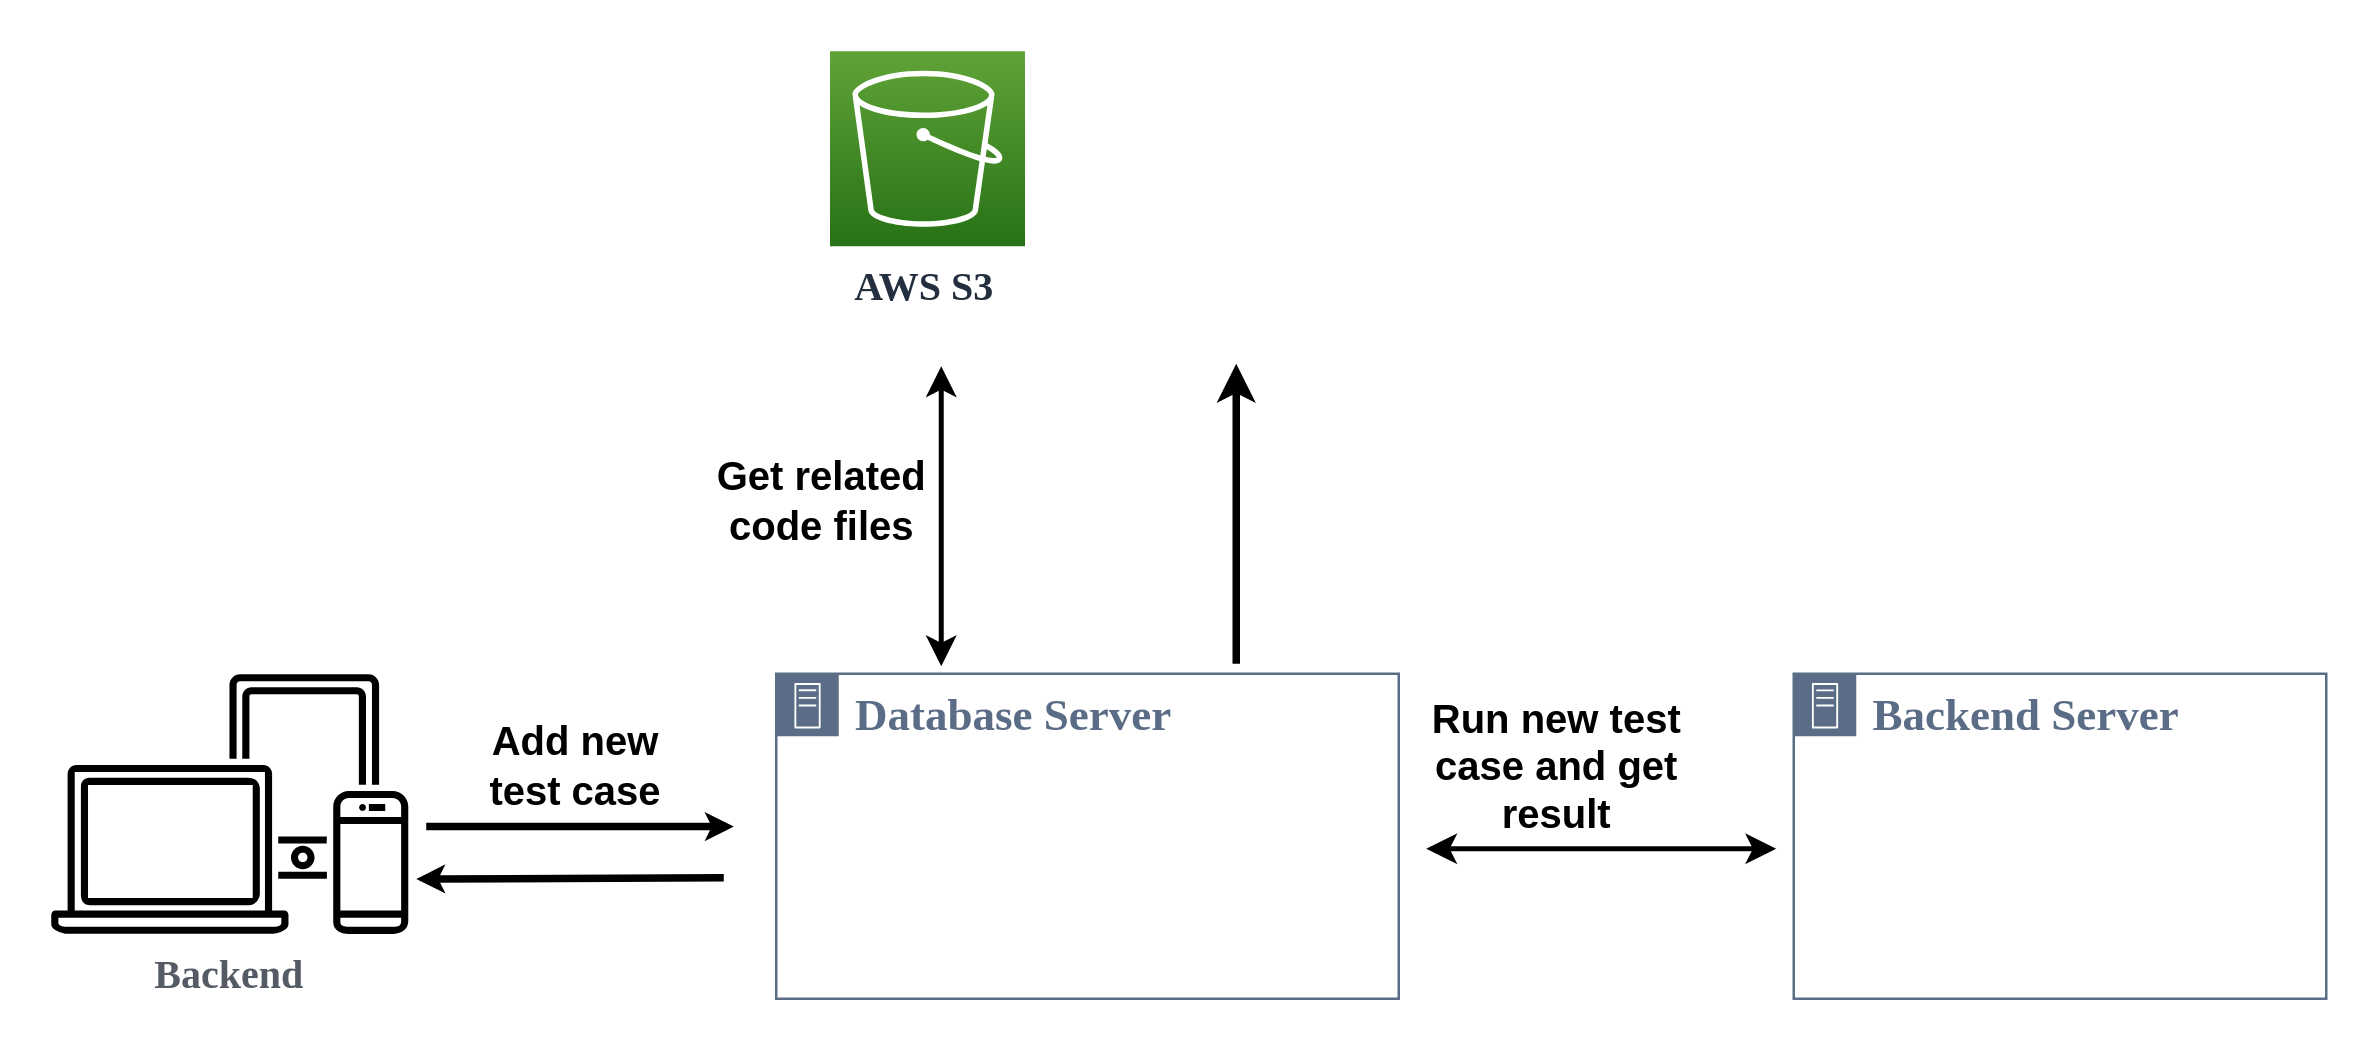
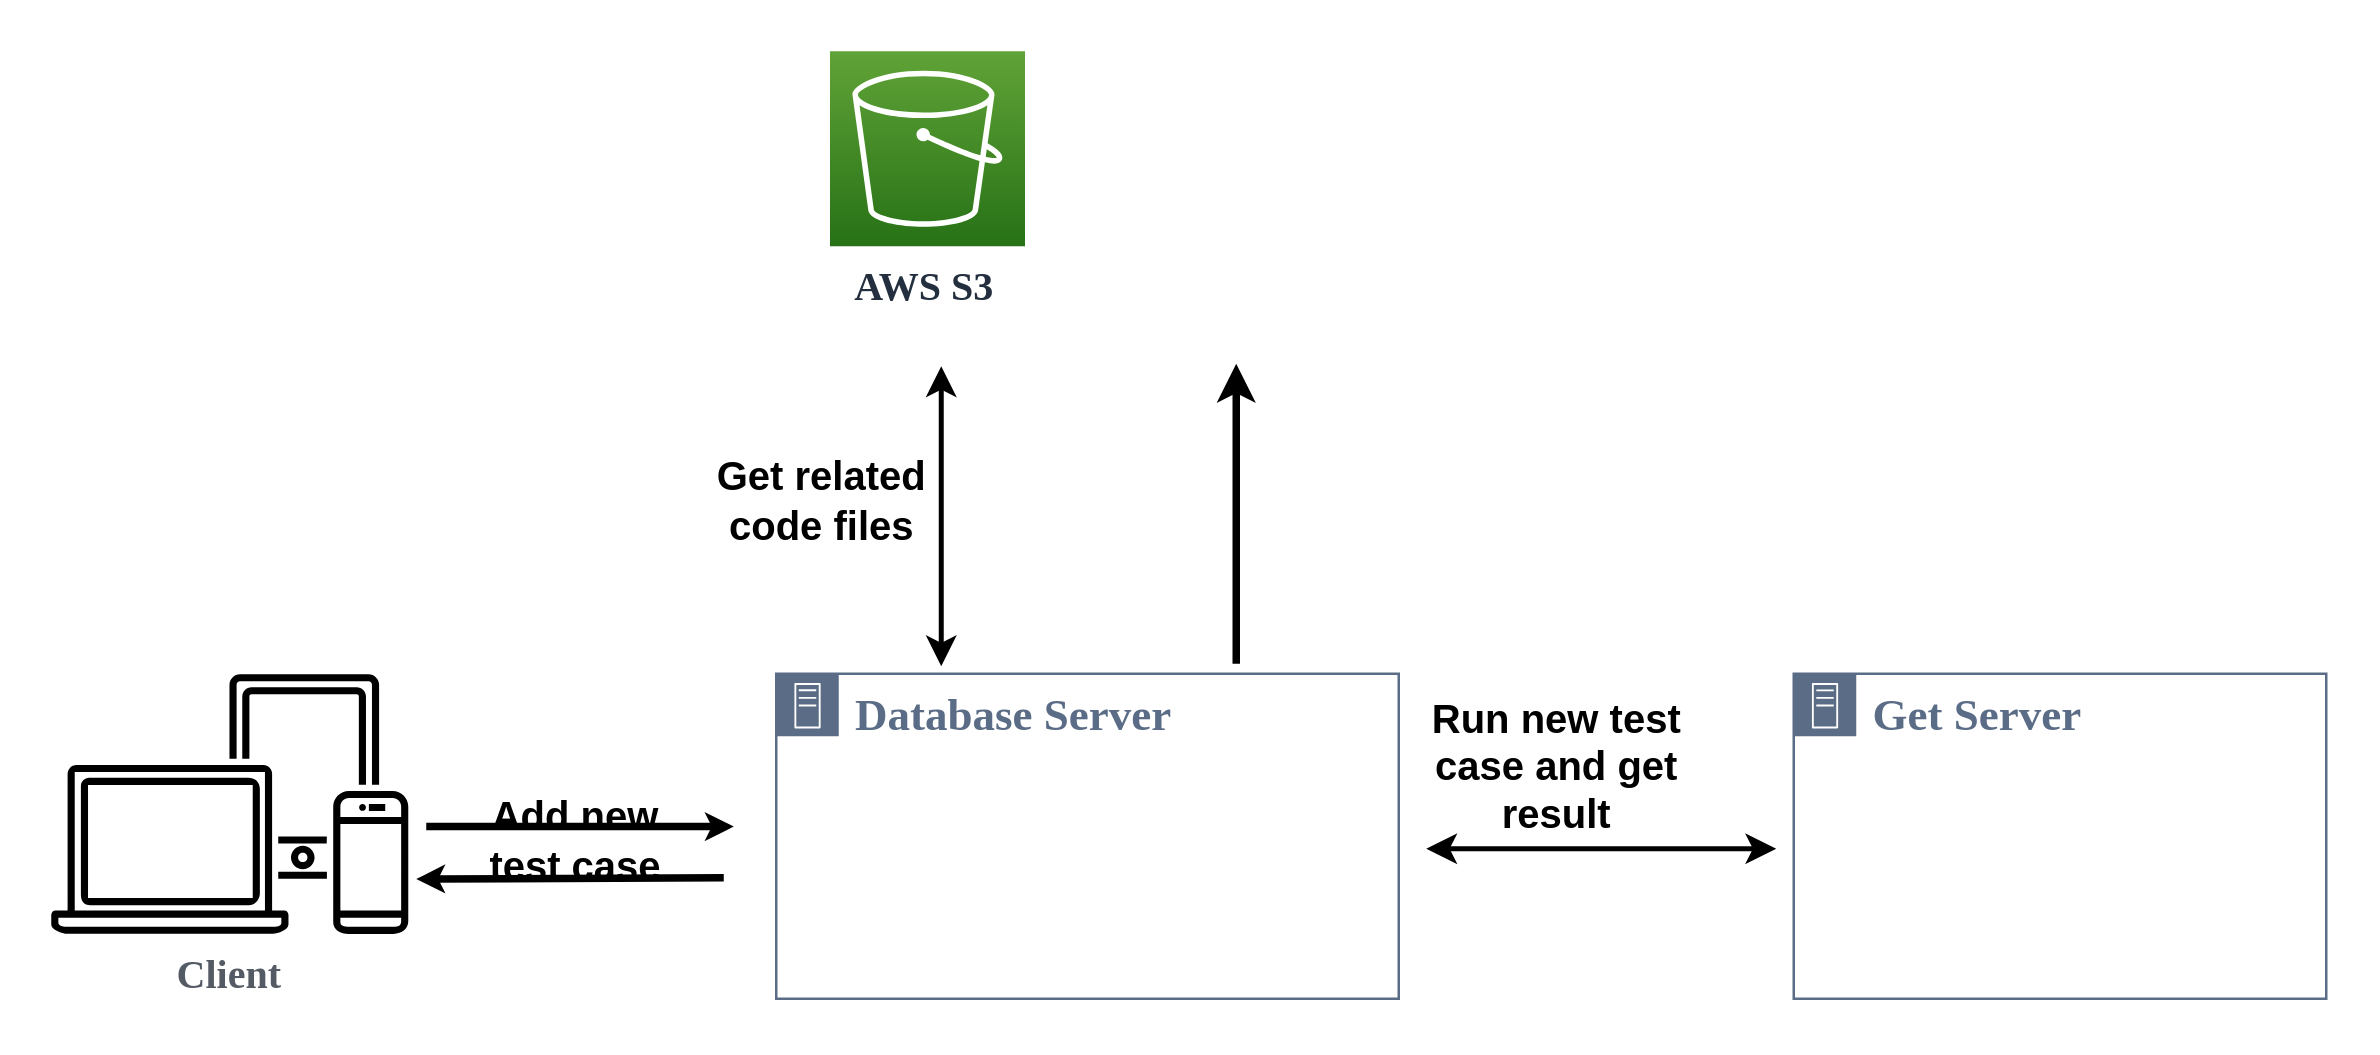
node "Backend Server": label "Backend Server" -> "Get Server"
node "Add new test case": moved (576, 767) -> (576, 842)
node "Backend": label "Backend" -> "Client"
